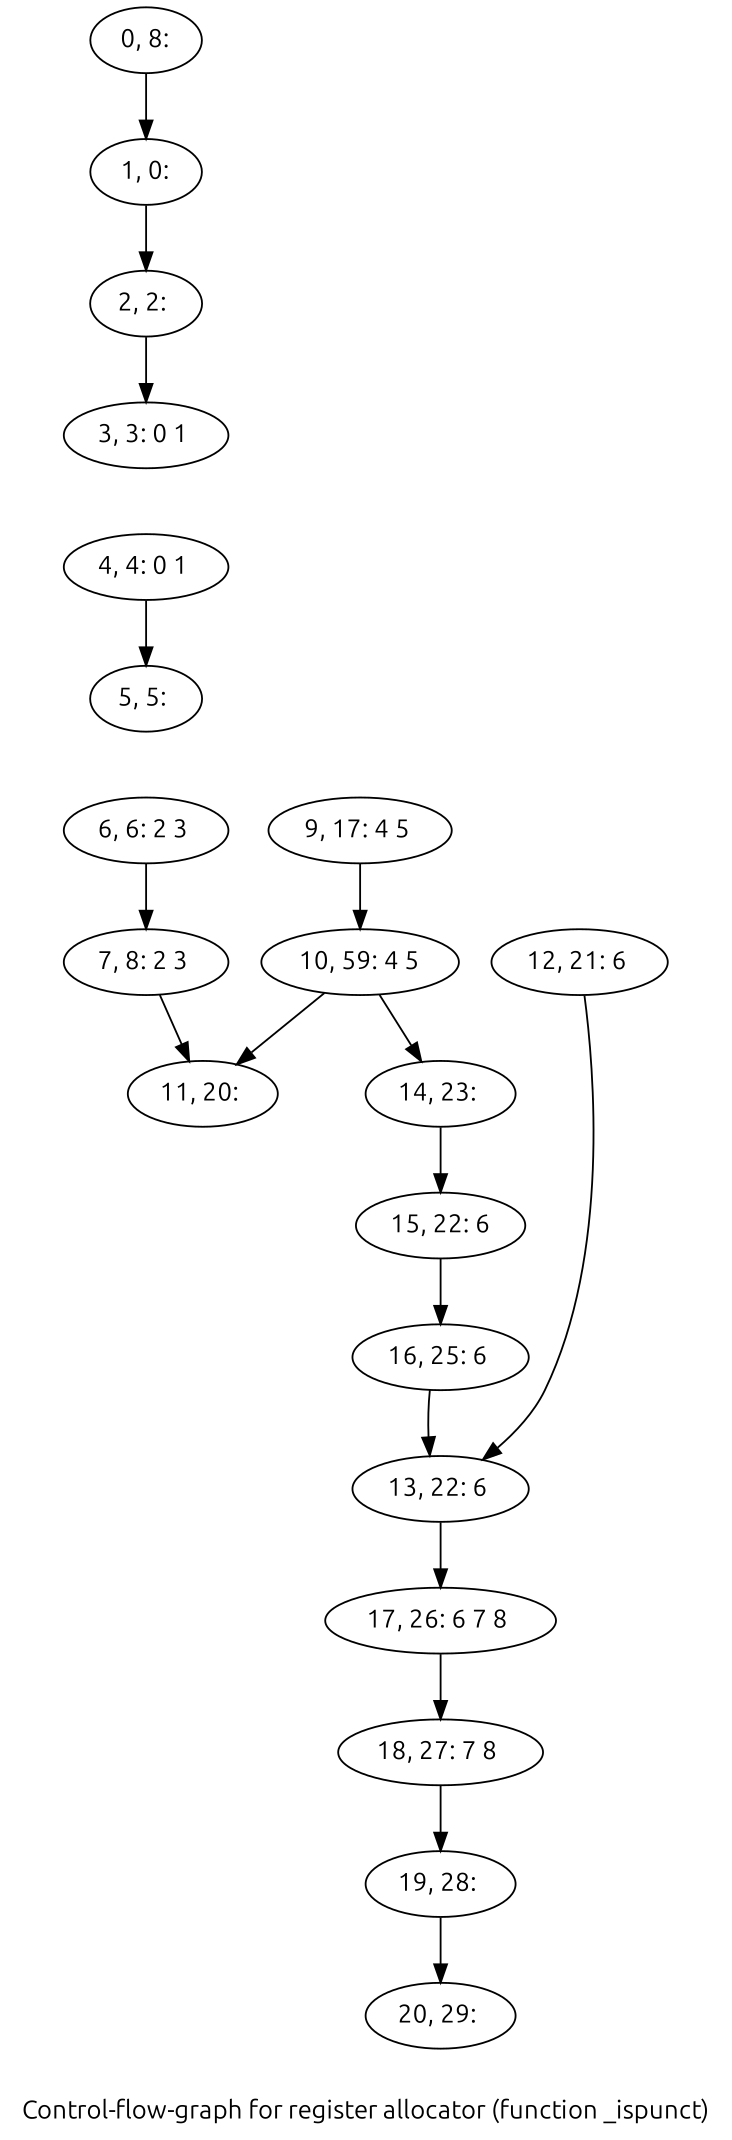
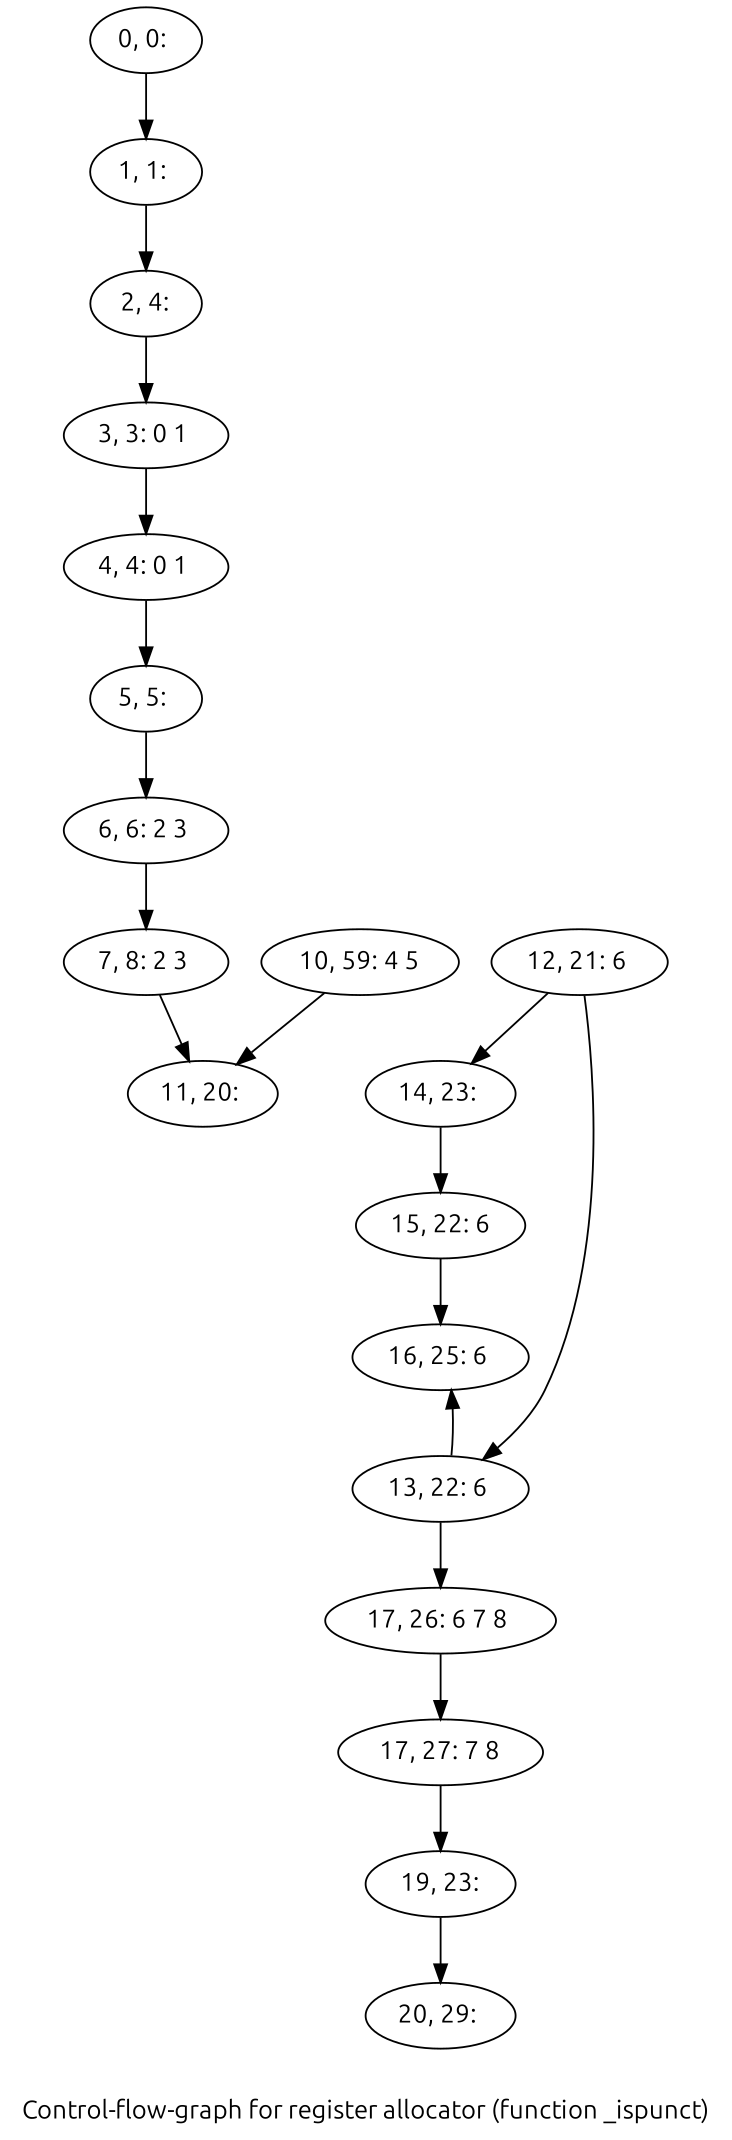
node "0, 8:": label "0, 8:" -> "0, 0:"
node "1, 0:": label "1, 0:" -> "1, 1:"
node "2, 2:": label "2, 2:" -> "2, 4:"
edge "3, 3: 0 1" -> "4, 4: 0 1": added
edge "5, 5:" -> "6, 6: 2 3": added
node "9, 17: 4 5": removed
edge "10, 59: 4 5" -> "14, 23:": now "12, 21: 6" -> "14, 23:"
edge "16, 25: 6" -> "13, 22: 6": reversed
node "18, 27: 7 8": label "18, 27: 7 8" -> "17, 27: 7 8"
node "19, 28:": label "19, 28:" -> "19, 23:"
